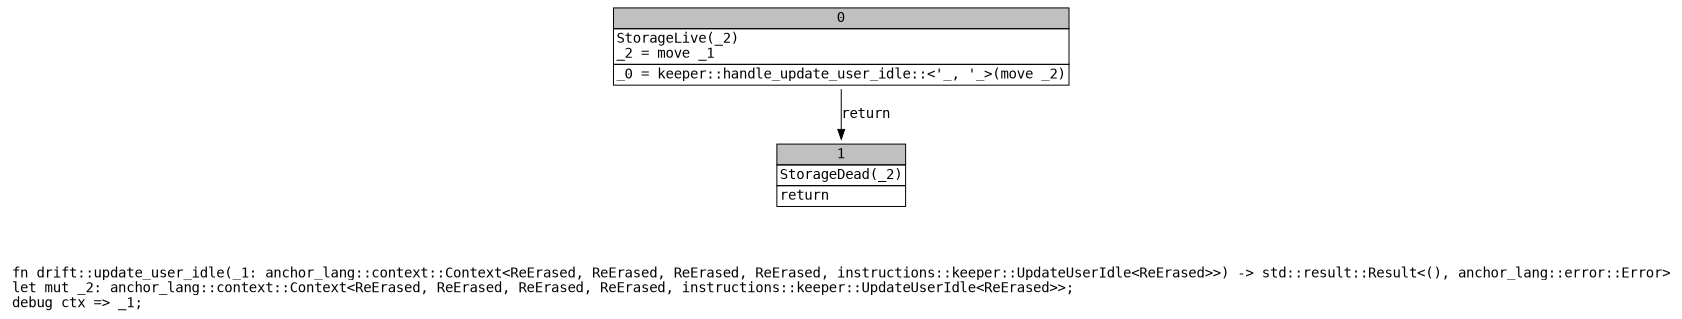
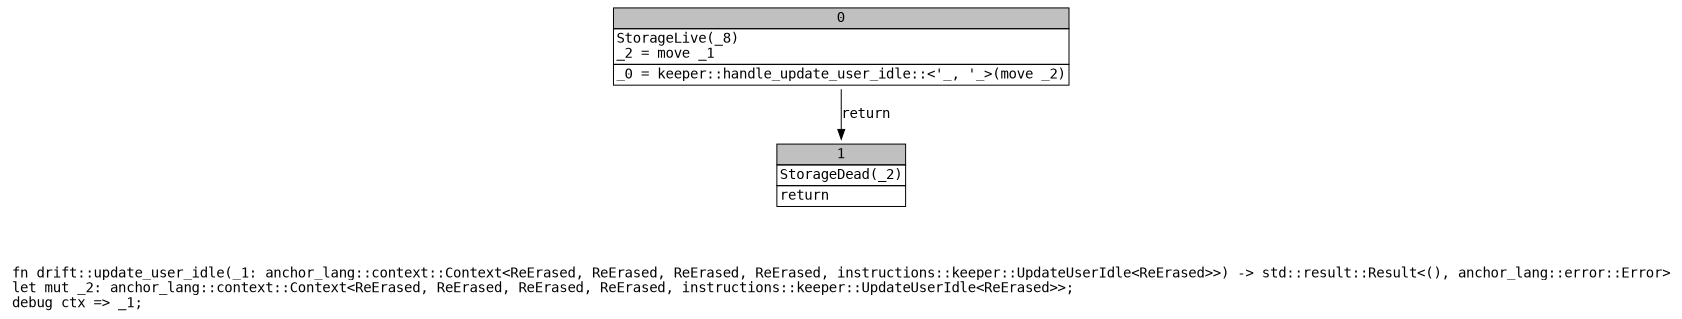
node "0": text "StorageLive(_2)" -> "StorageLive(_8)"
